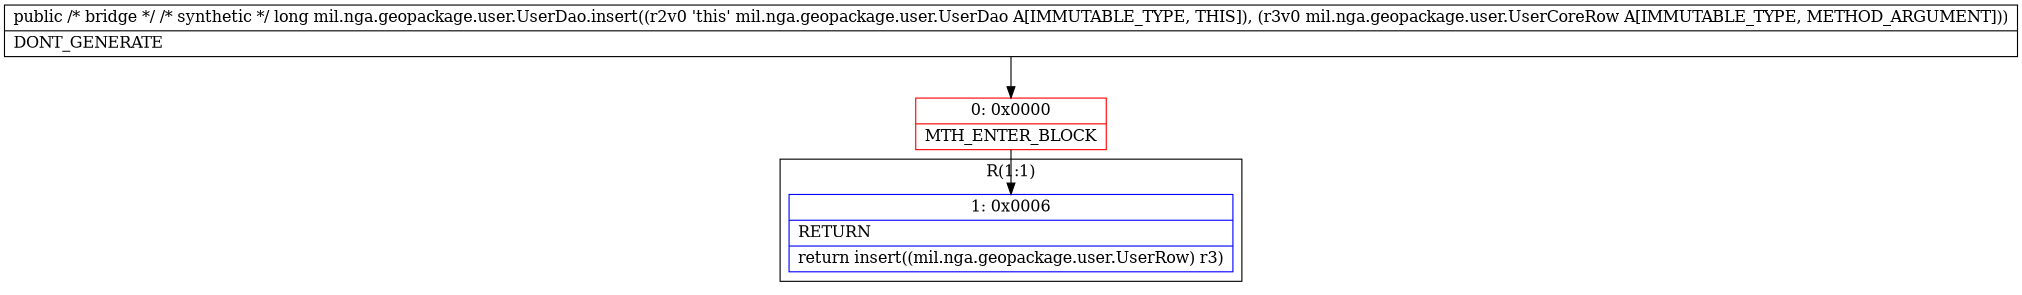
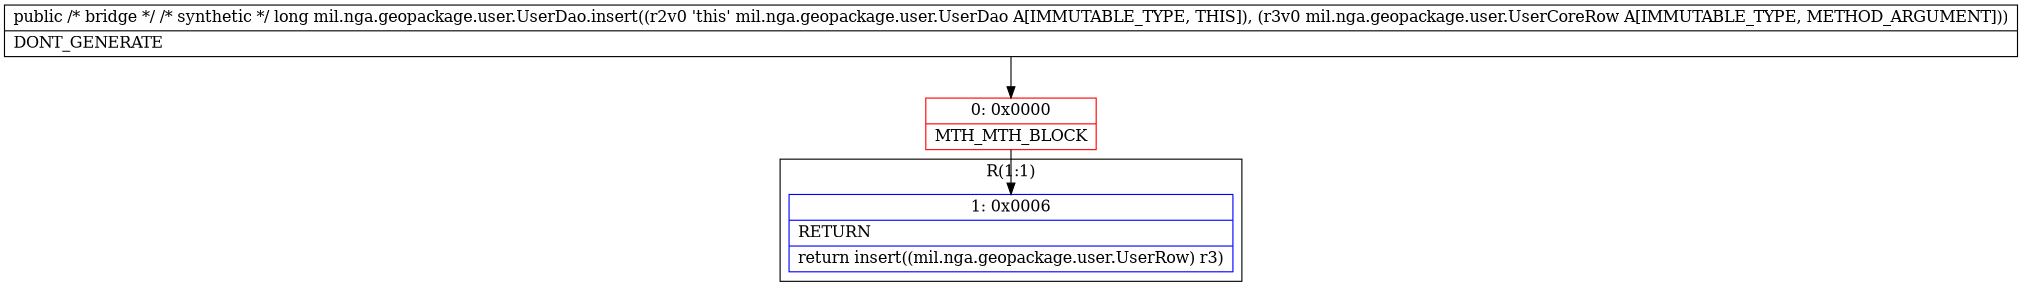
node "0: 0x0000": text "MTH_ENTER_BLOCK" -> "MTH_MTH_BLOCK"
